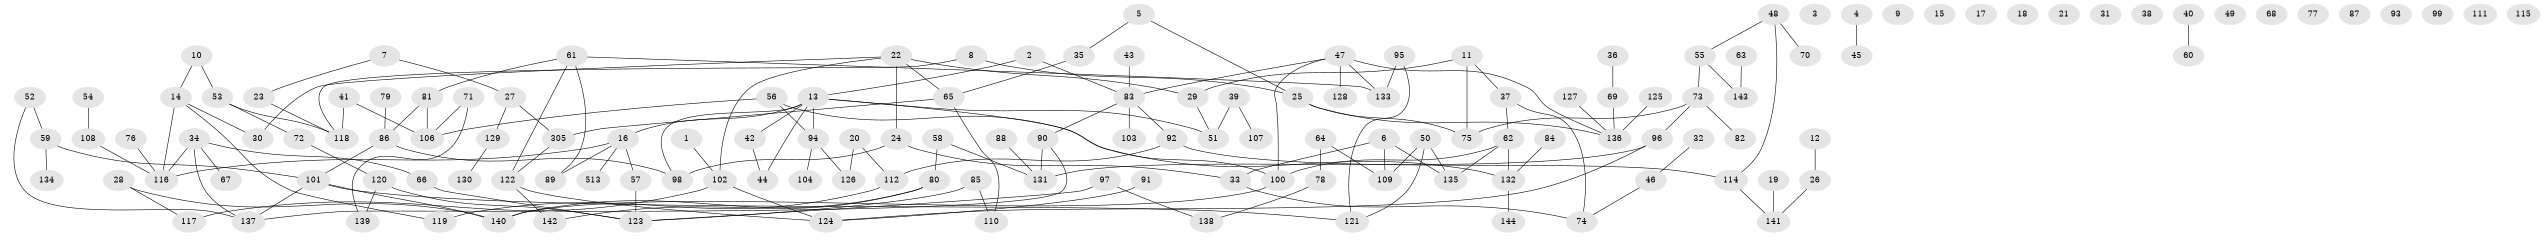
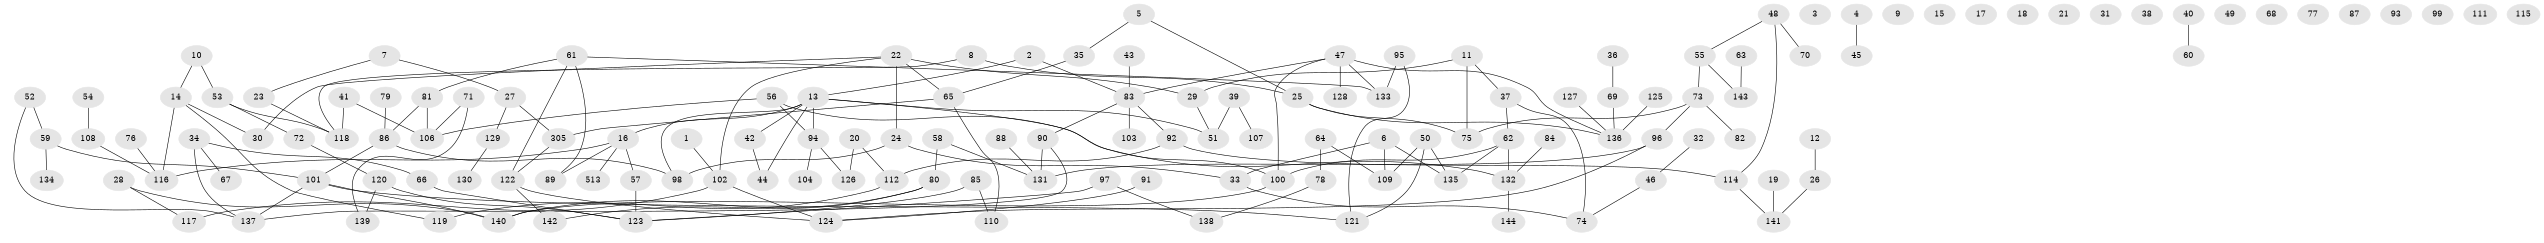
edge "34" -- "116": removed
